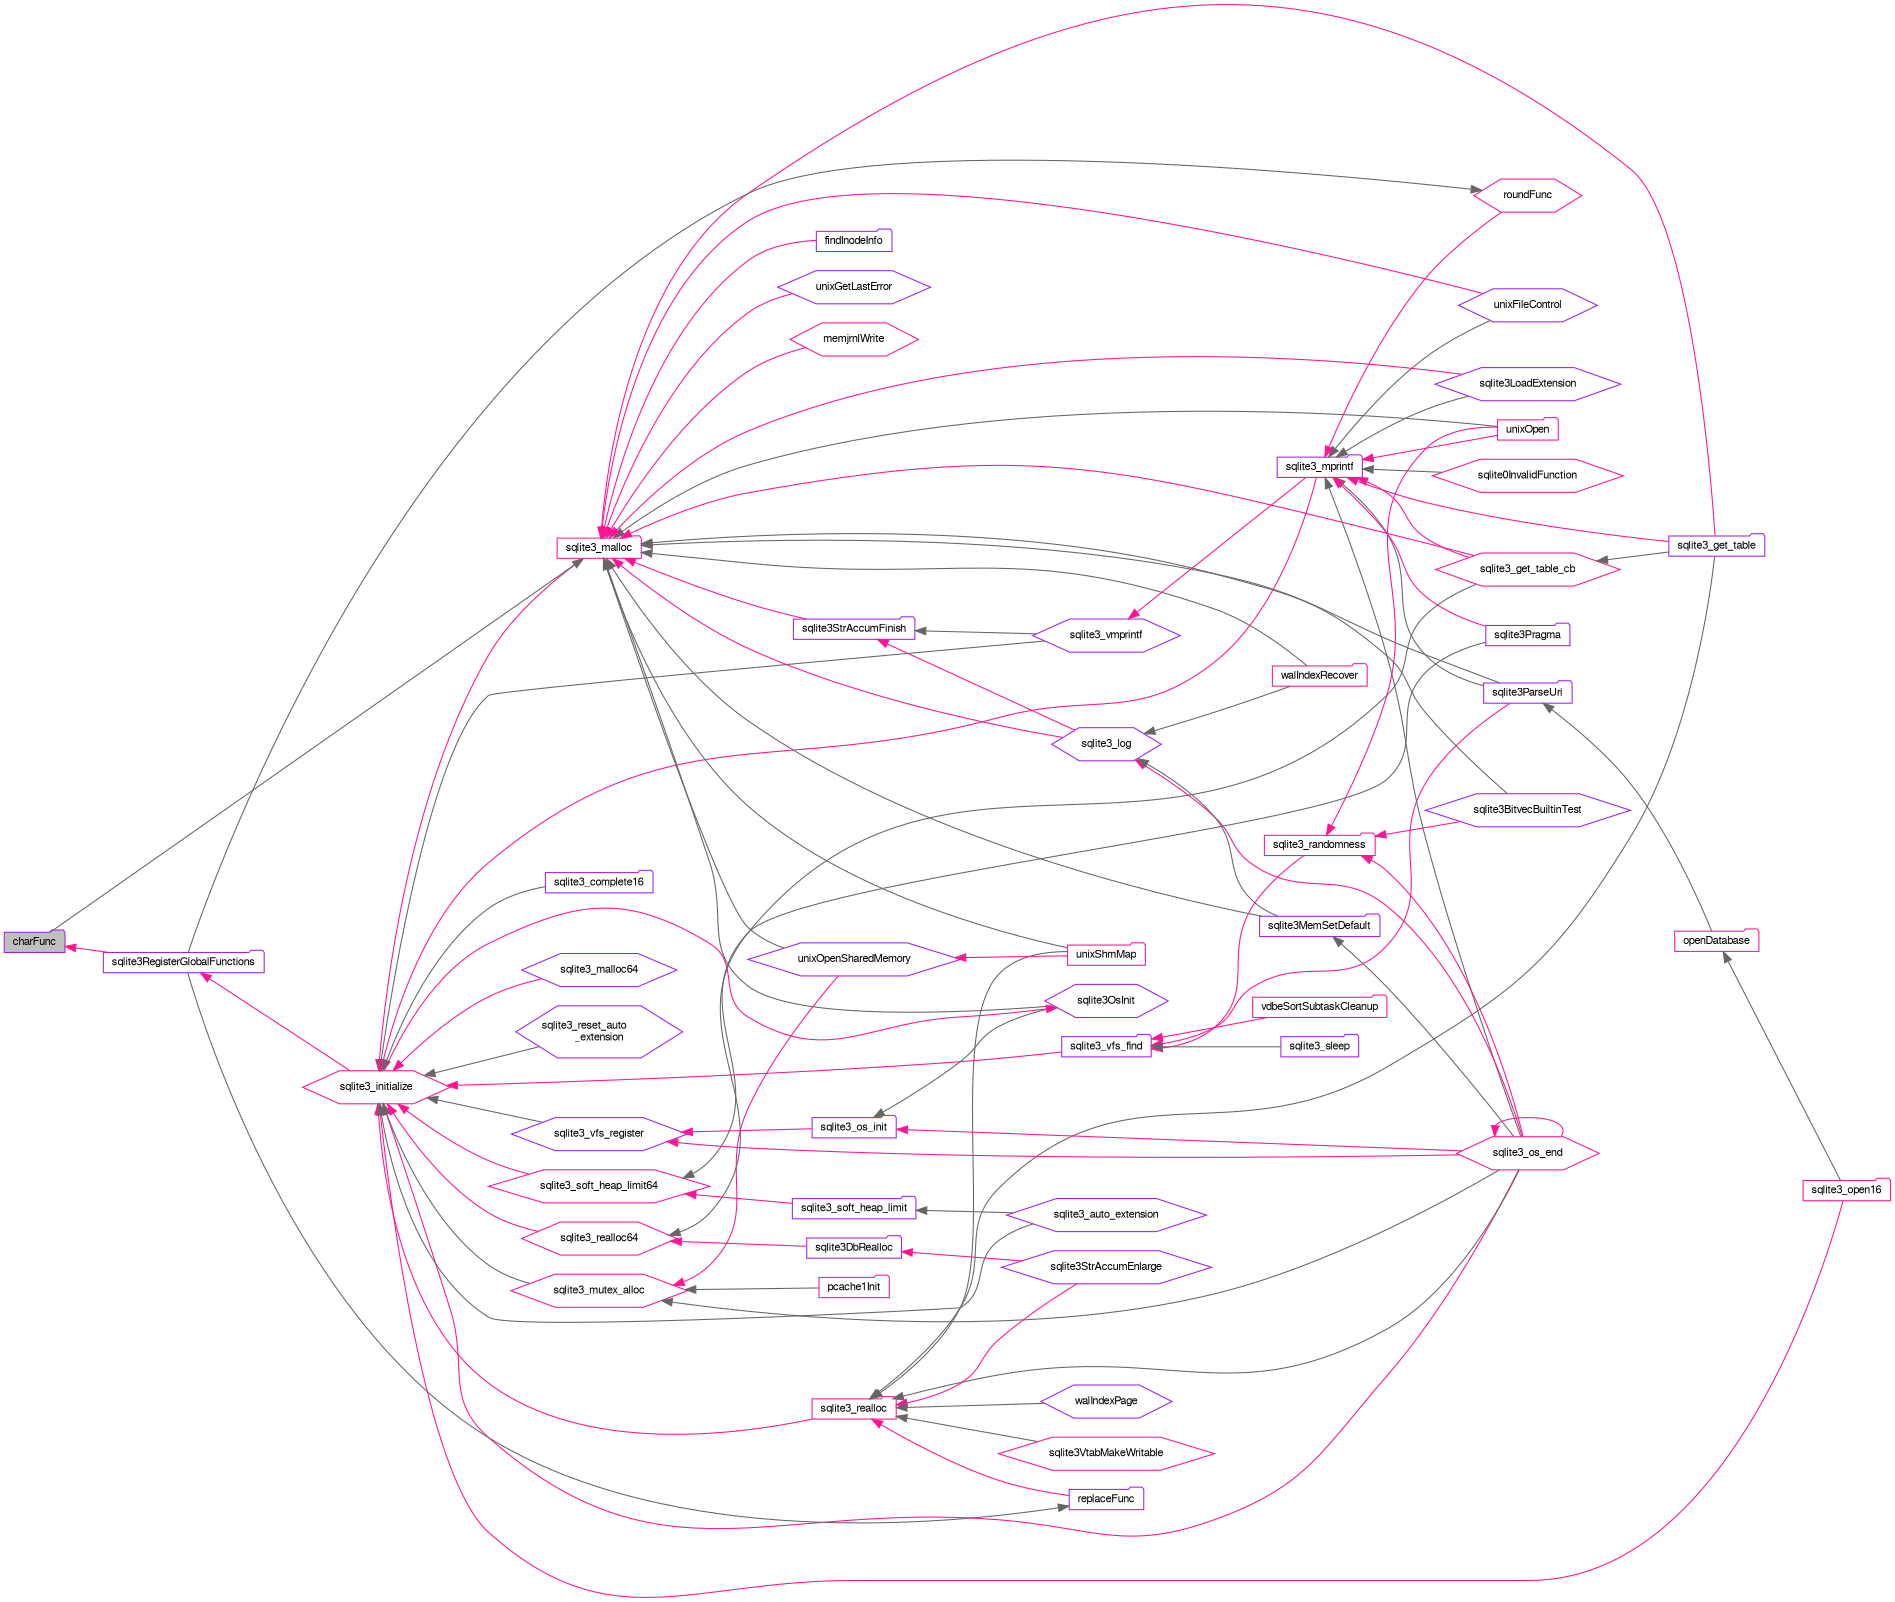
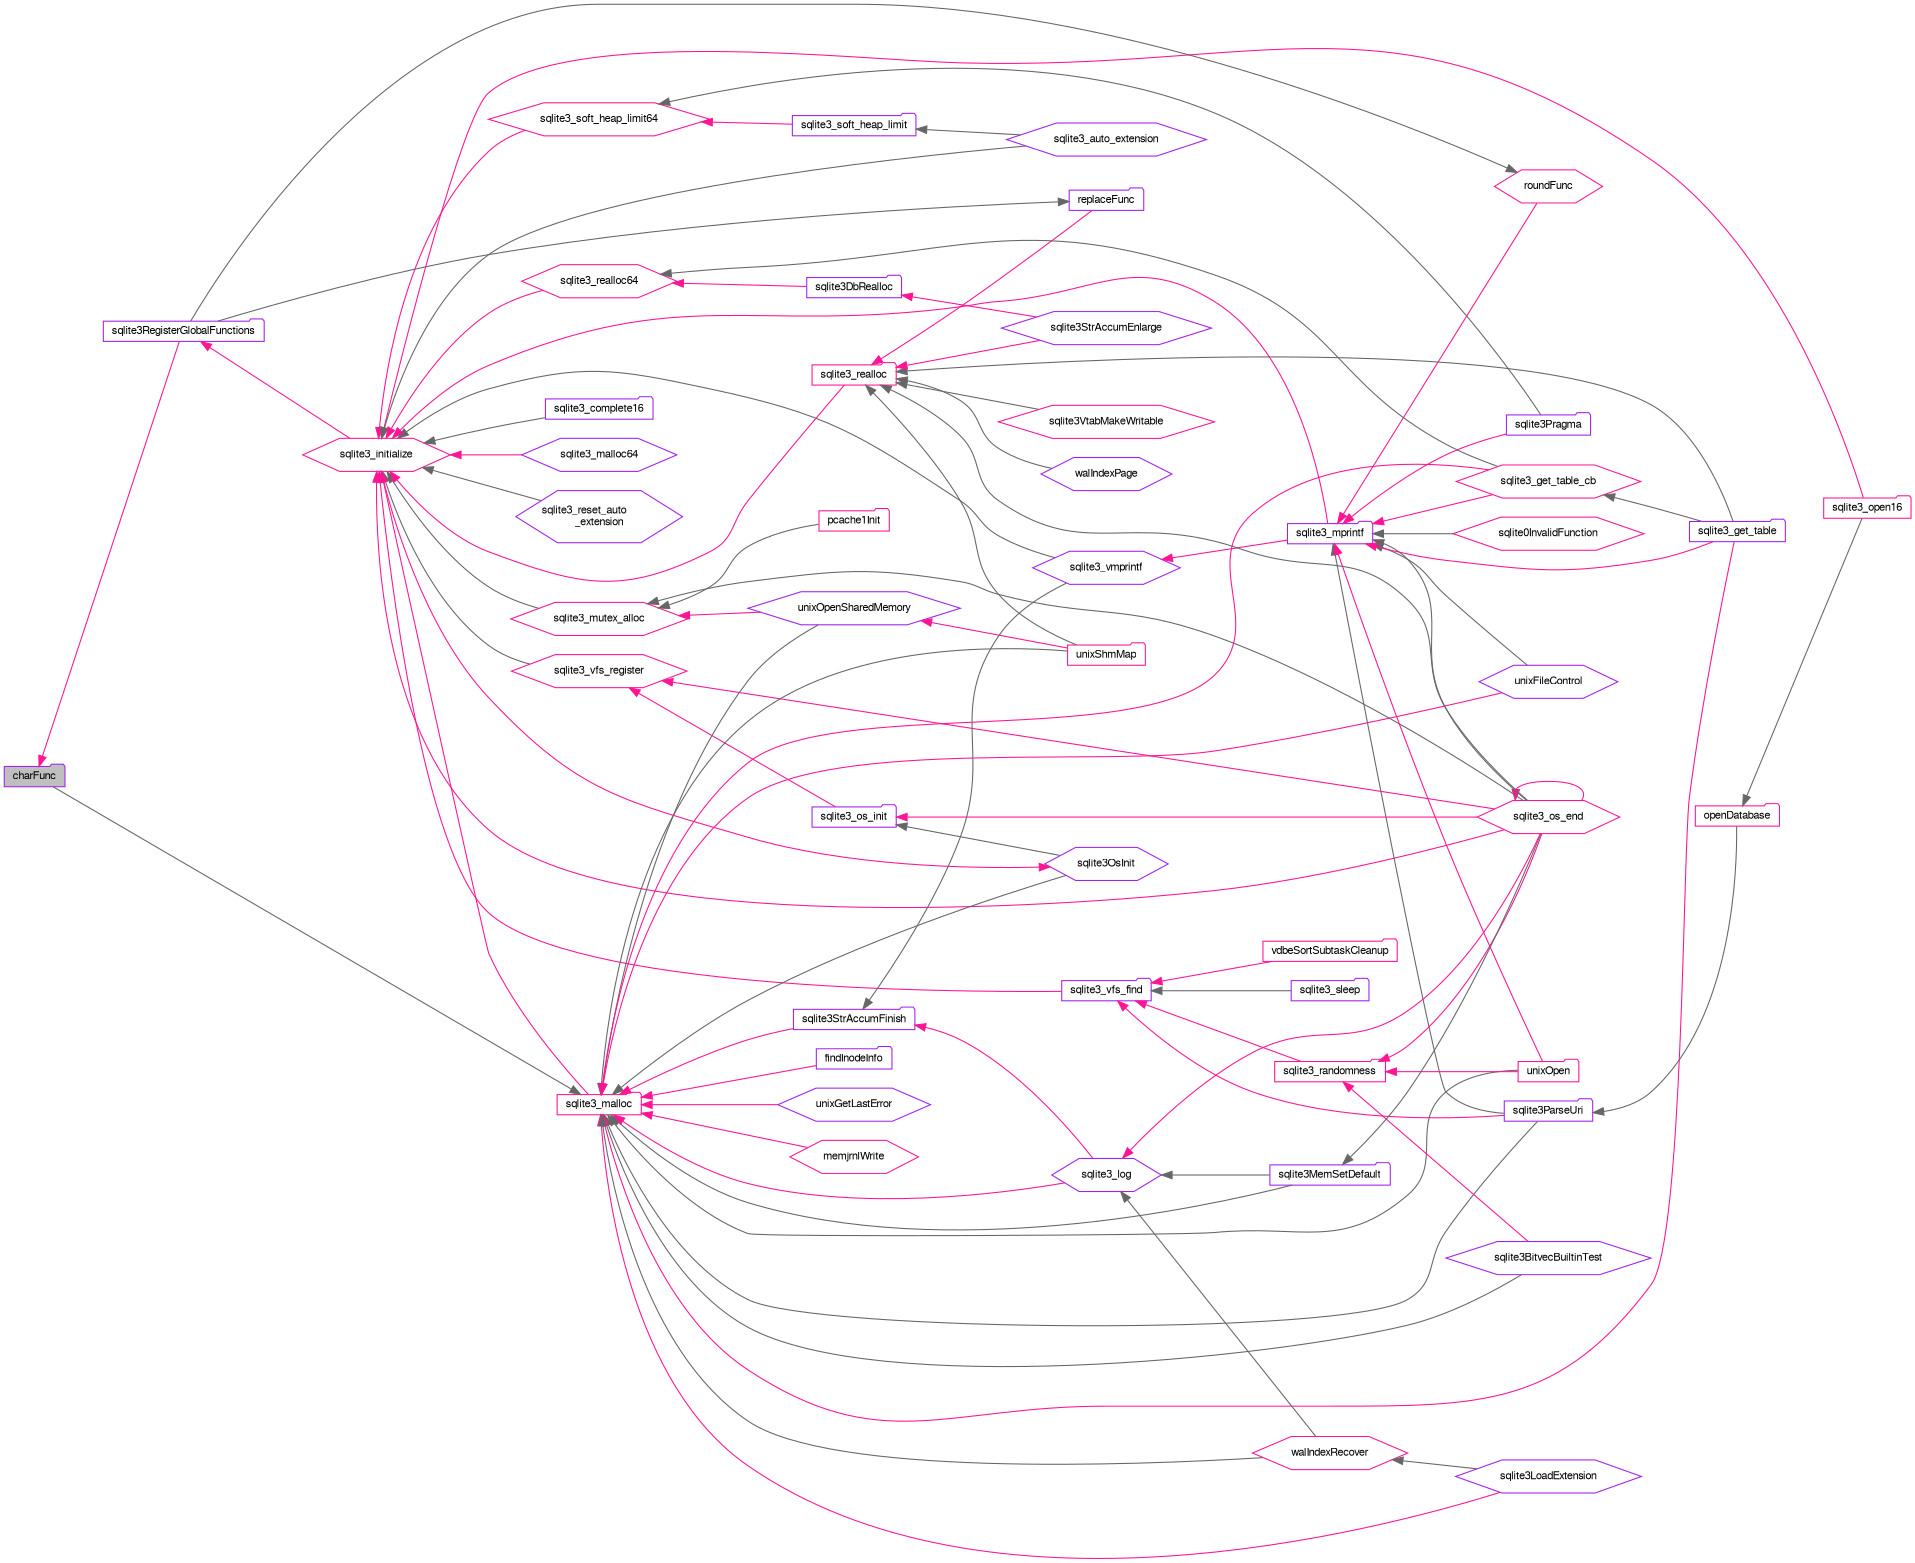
edge "sqlite3LoadExtension" -> "sqlite3_mprintf": now "sqlite3LoadExtension" -> "walIndexRecover"
node "walIndexRecover": shape folder -> hexagon
node "sqlite3_vfs_register": color purple -> deeppink
